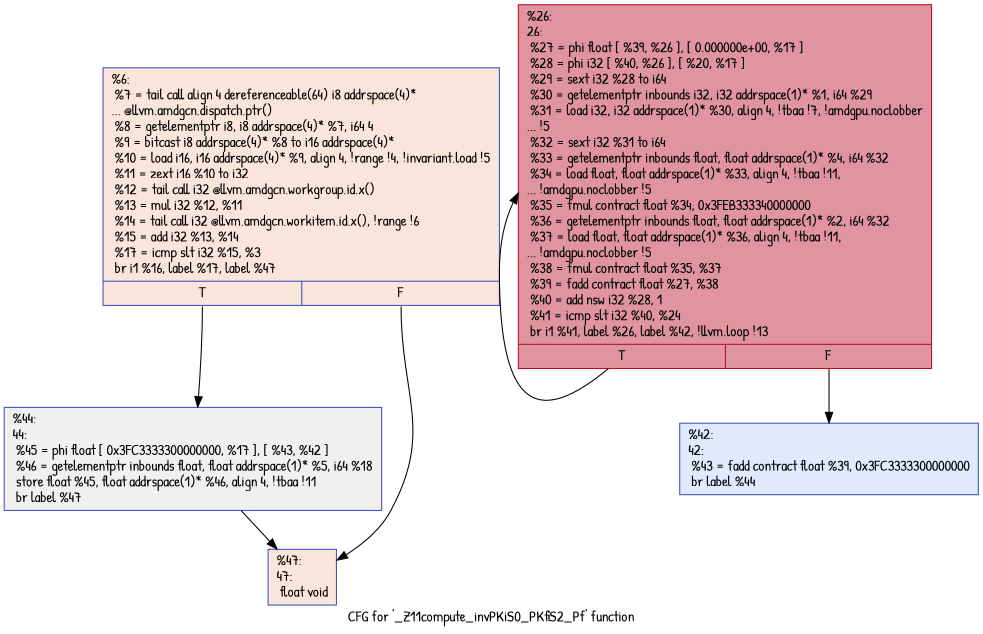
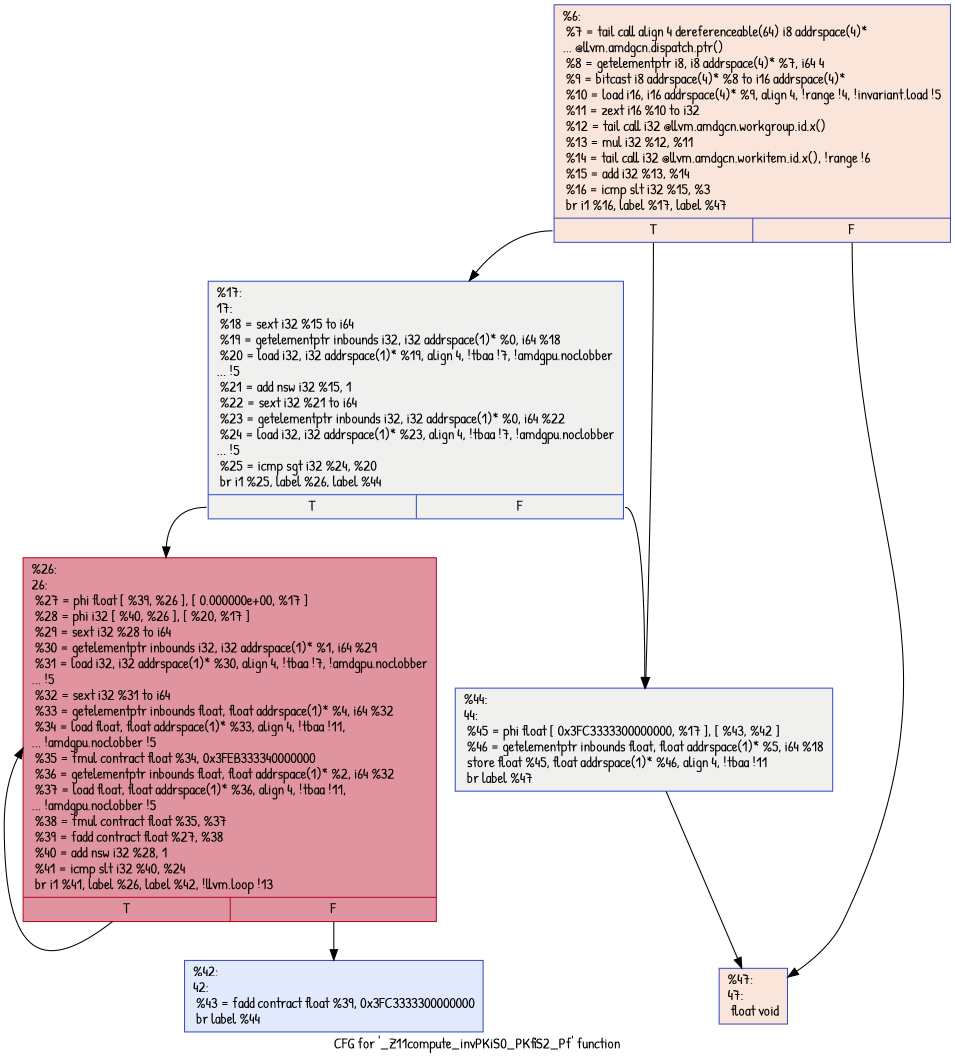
node "%6:": text "%17 = icmp slt i32 %15, %3" -> "%16 = icmp slt i32 %15, %3"
node "%17:": added
